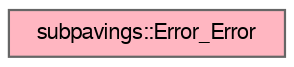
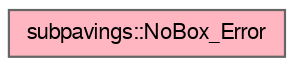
node "subpavings::Error_Error": label "subpavings::Error_Error" -> "subpavings::NoBox_Error"
